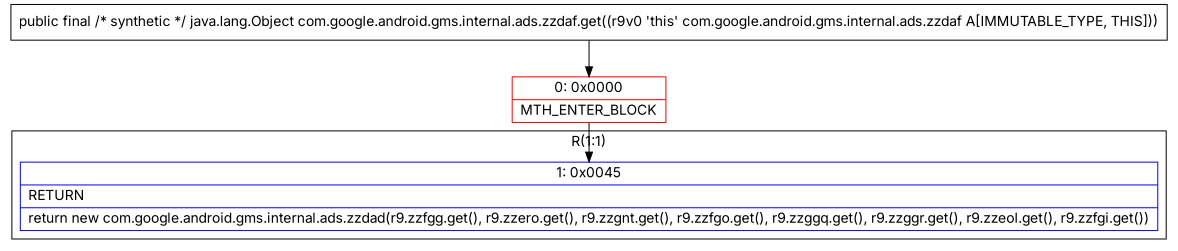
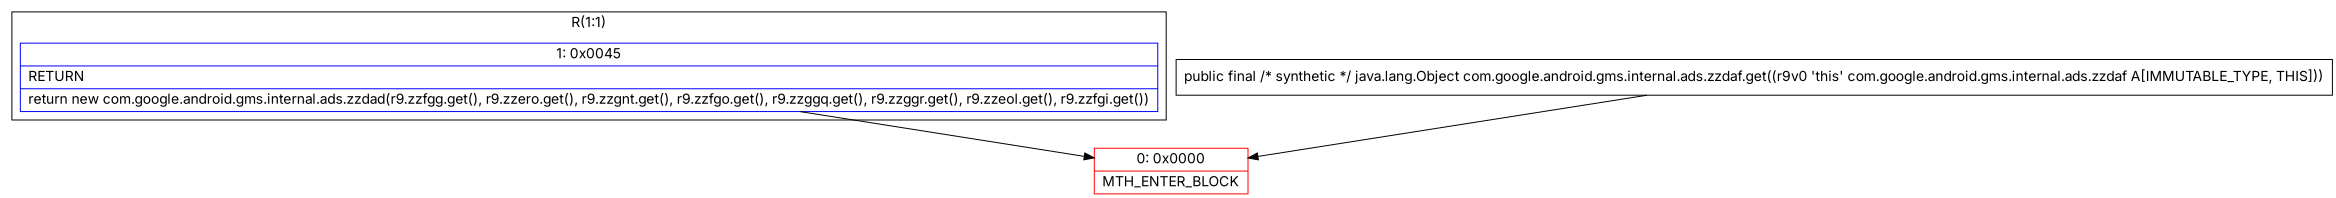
edge "0: 0x0000" -> "1: 0x0045": reversed
